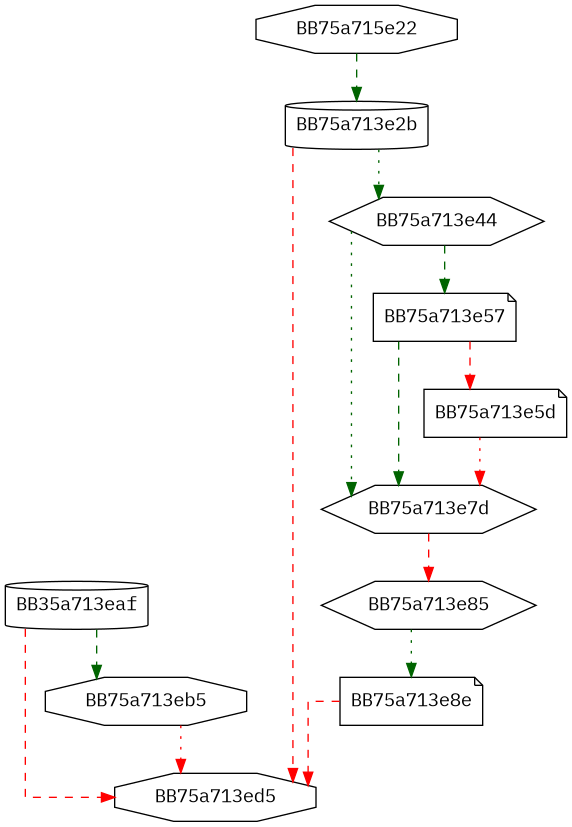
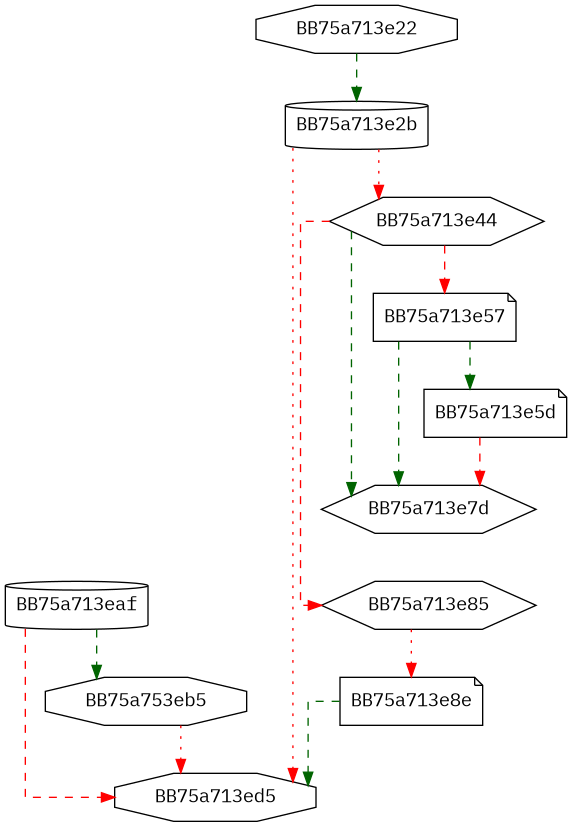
node "BB75a715e22": label "BB75a715e22" -> "BB75a713e22"
edge "BB75a713e2b" -> "BB75a713e44": color darkgreen -> red
edge "BB75a713e44" -> "BB75a713e57": color darkgreen -> red
edge "BB75a713e44" -> "BB75a713e7d": style dotted -> dashed
edge "BB75a713e57" -> "BB75a713e5d": color red -> darkgreen
edge "BB75a713e5d" -> "BB75a713e7d": style dotted -> dashed
edge "BB75a713e2b" -> "BB75a713ed5": style dashed -> dotted
edge "BB75a713e7d" -> "BB75a713e85": now "BB75a713e44" -> "BB75a713e85"
node "BB35a713eaf": label "BB35a713eaf" -> "BB75a713eaf"
edge "BB75a713e85" -> "BB75a713e8e": color darkgreen -> red
node "BB75a713eb5": label "BB75a713eb5" -> "BB75a753eb5"
edge "BB75a713e8e" -> "BB75a713ed5": color red -> darkgreen
